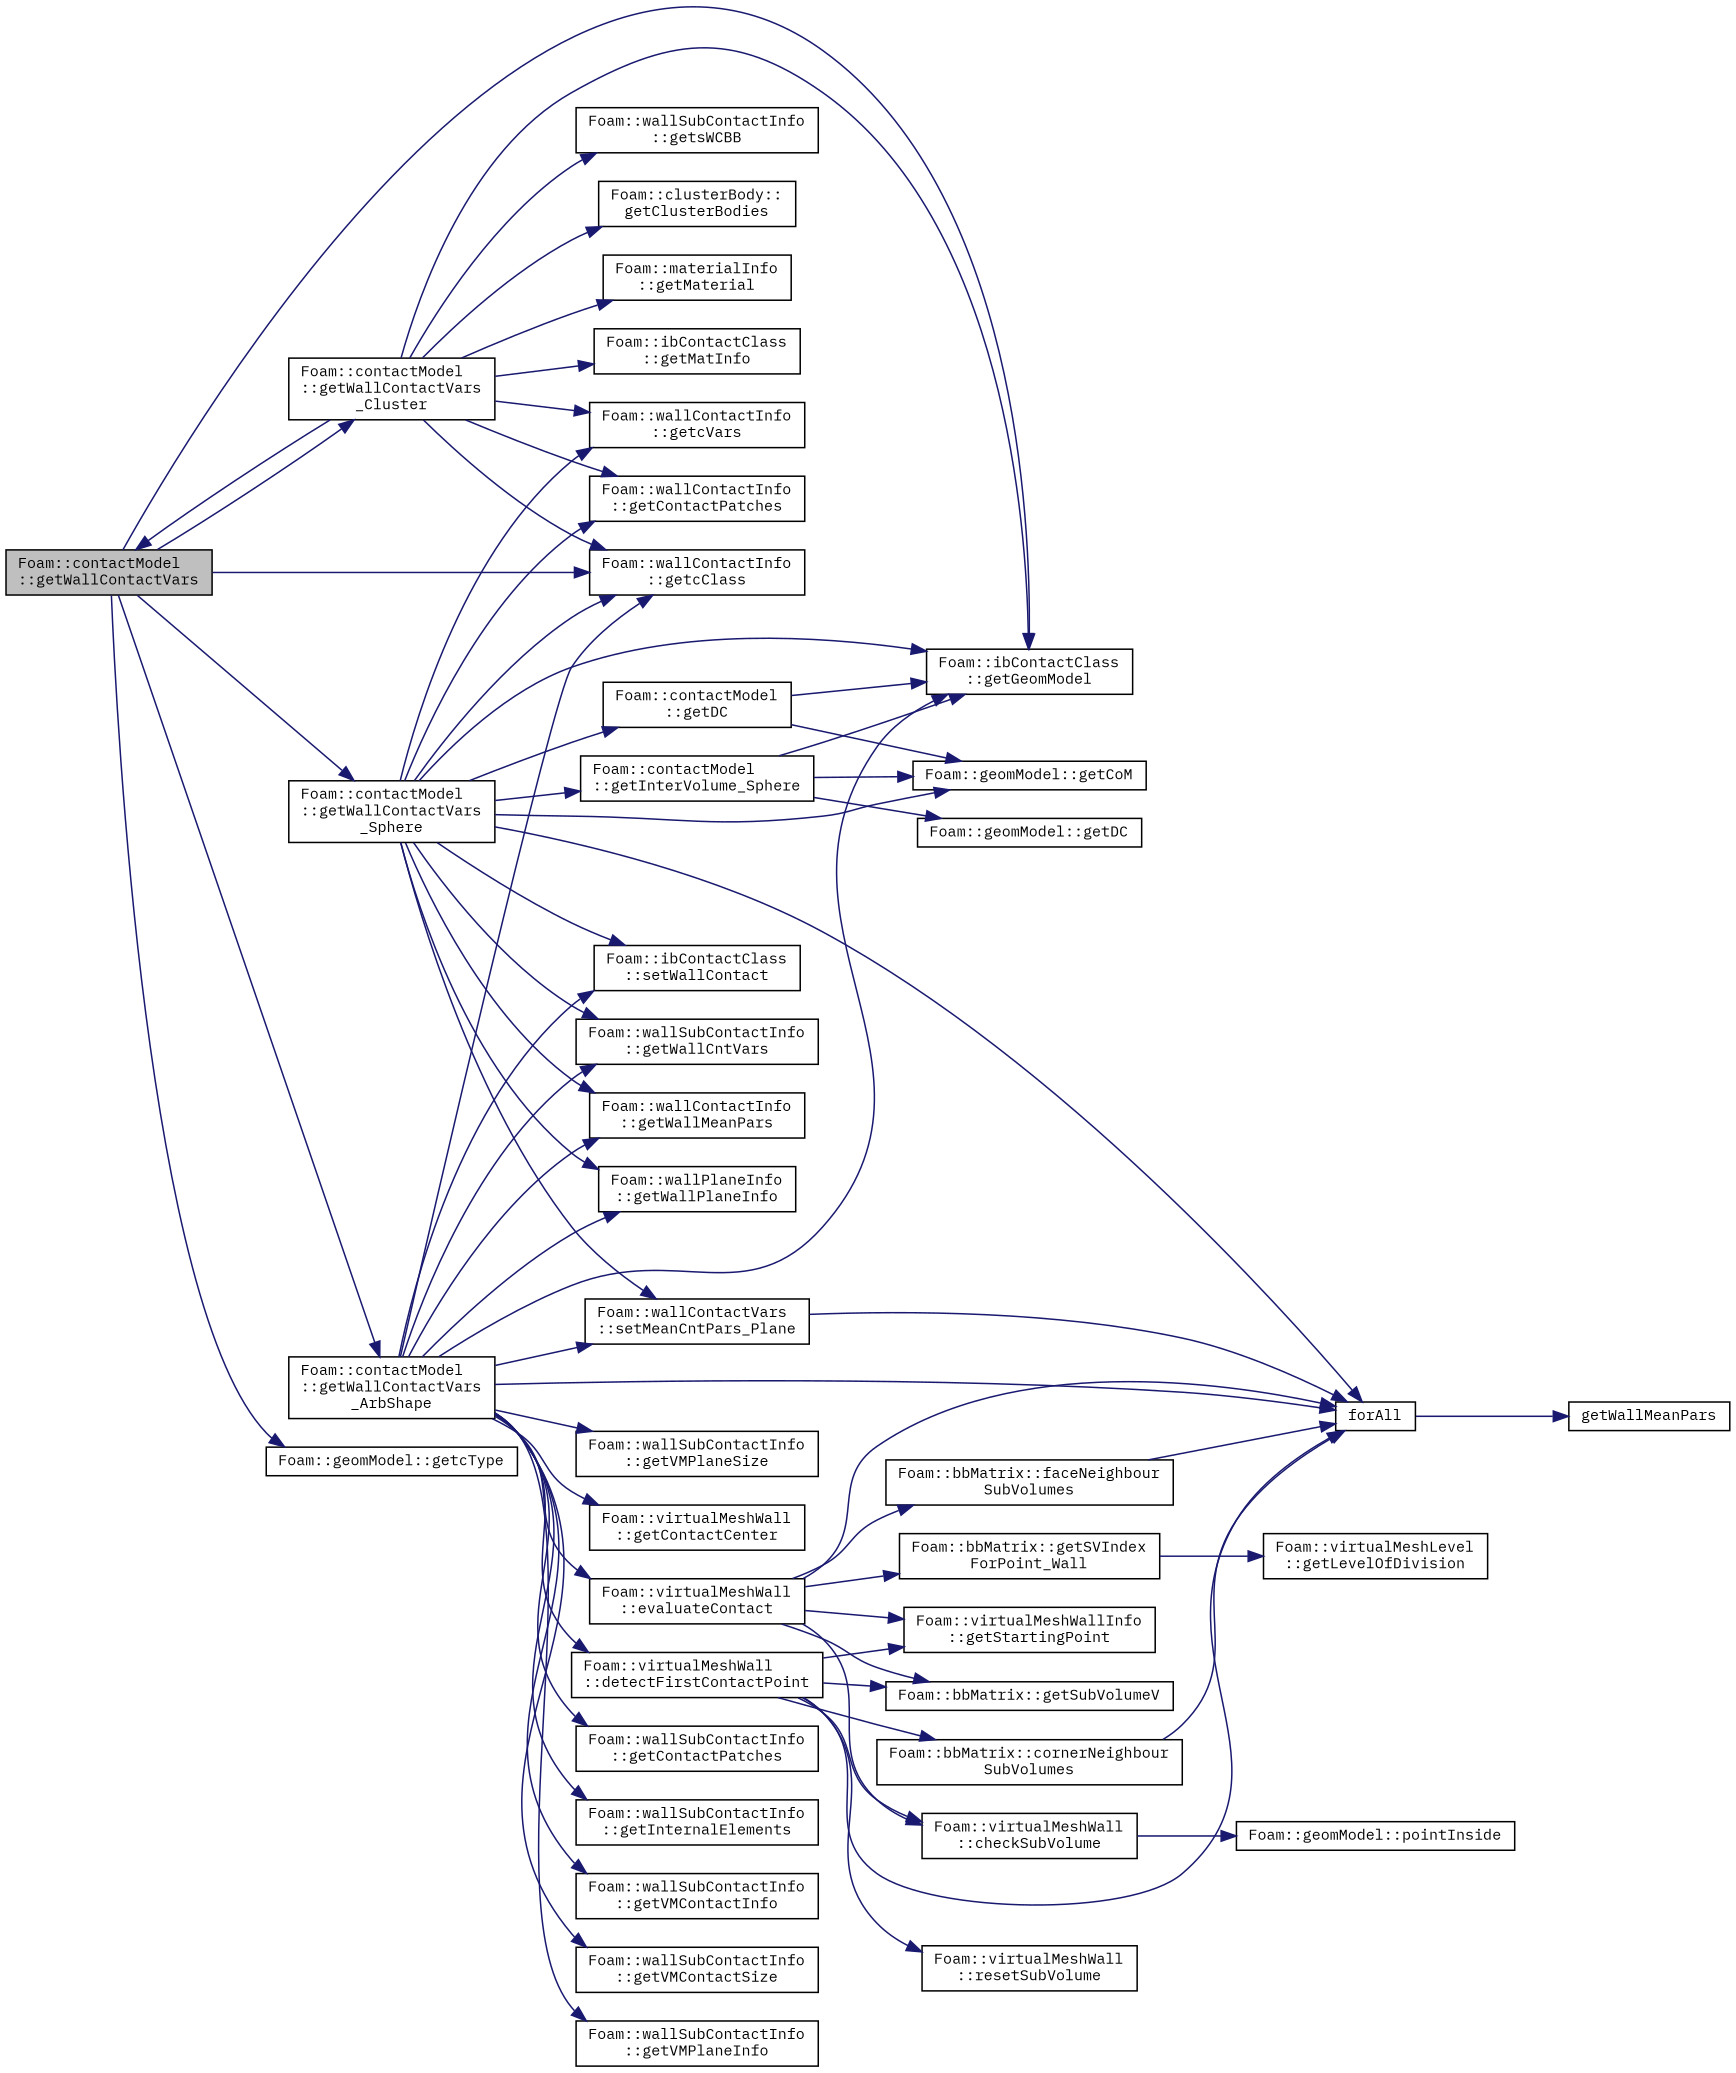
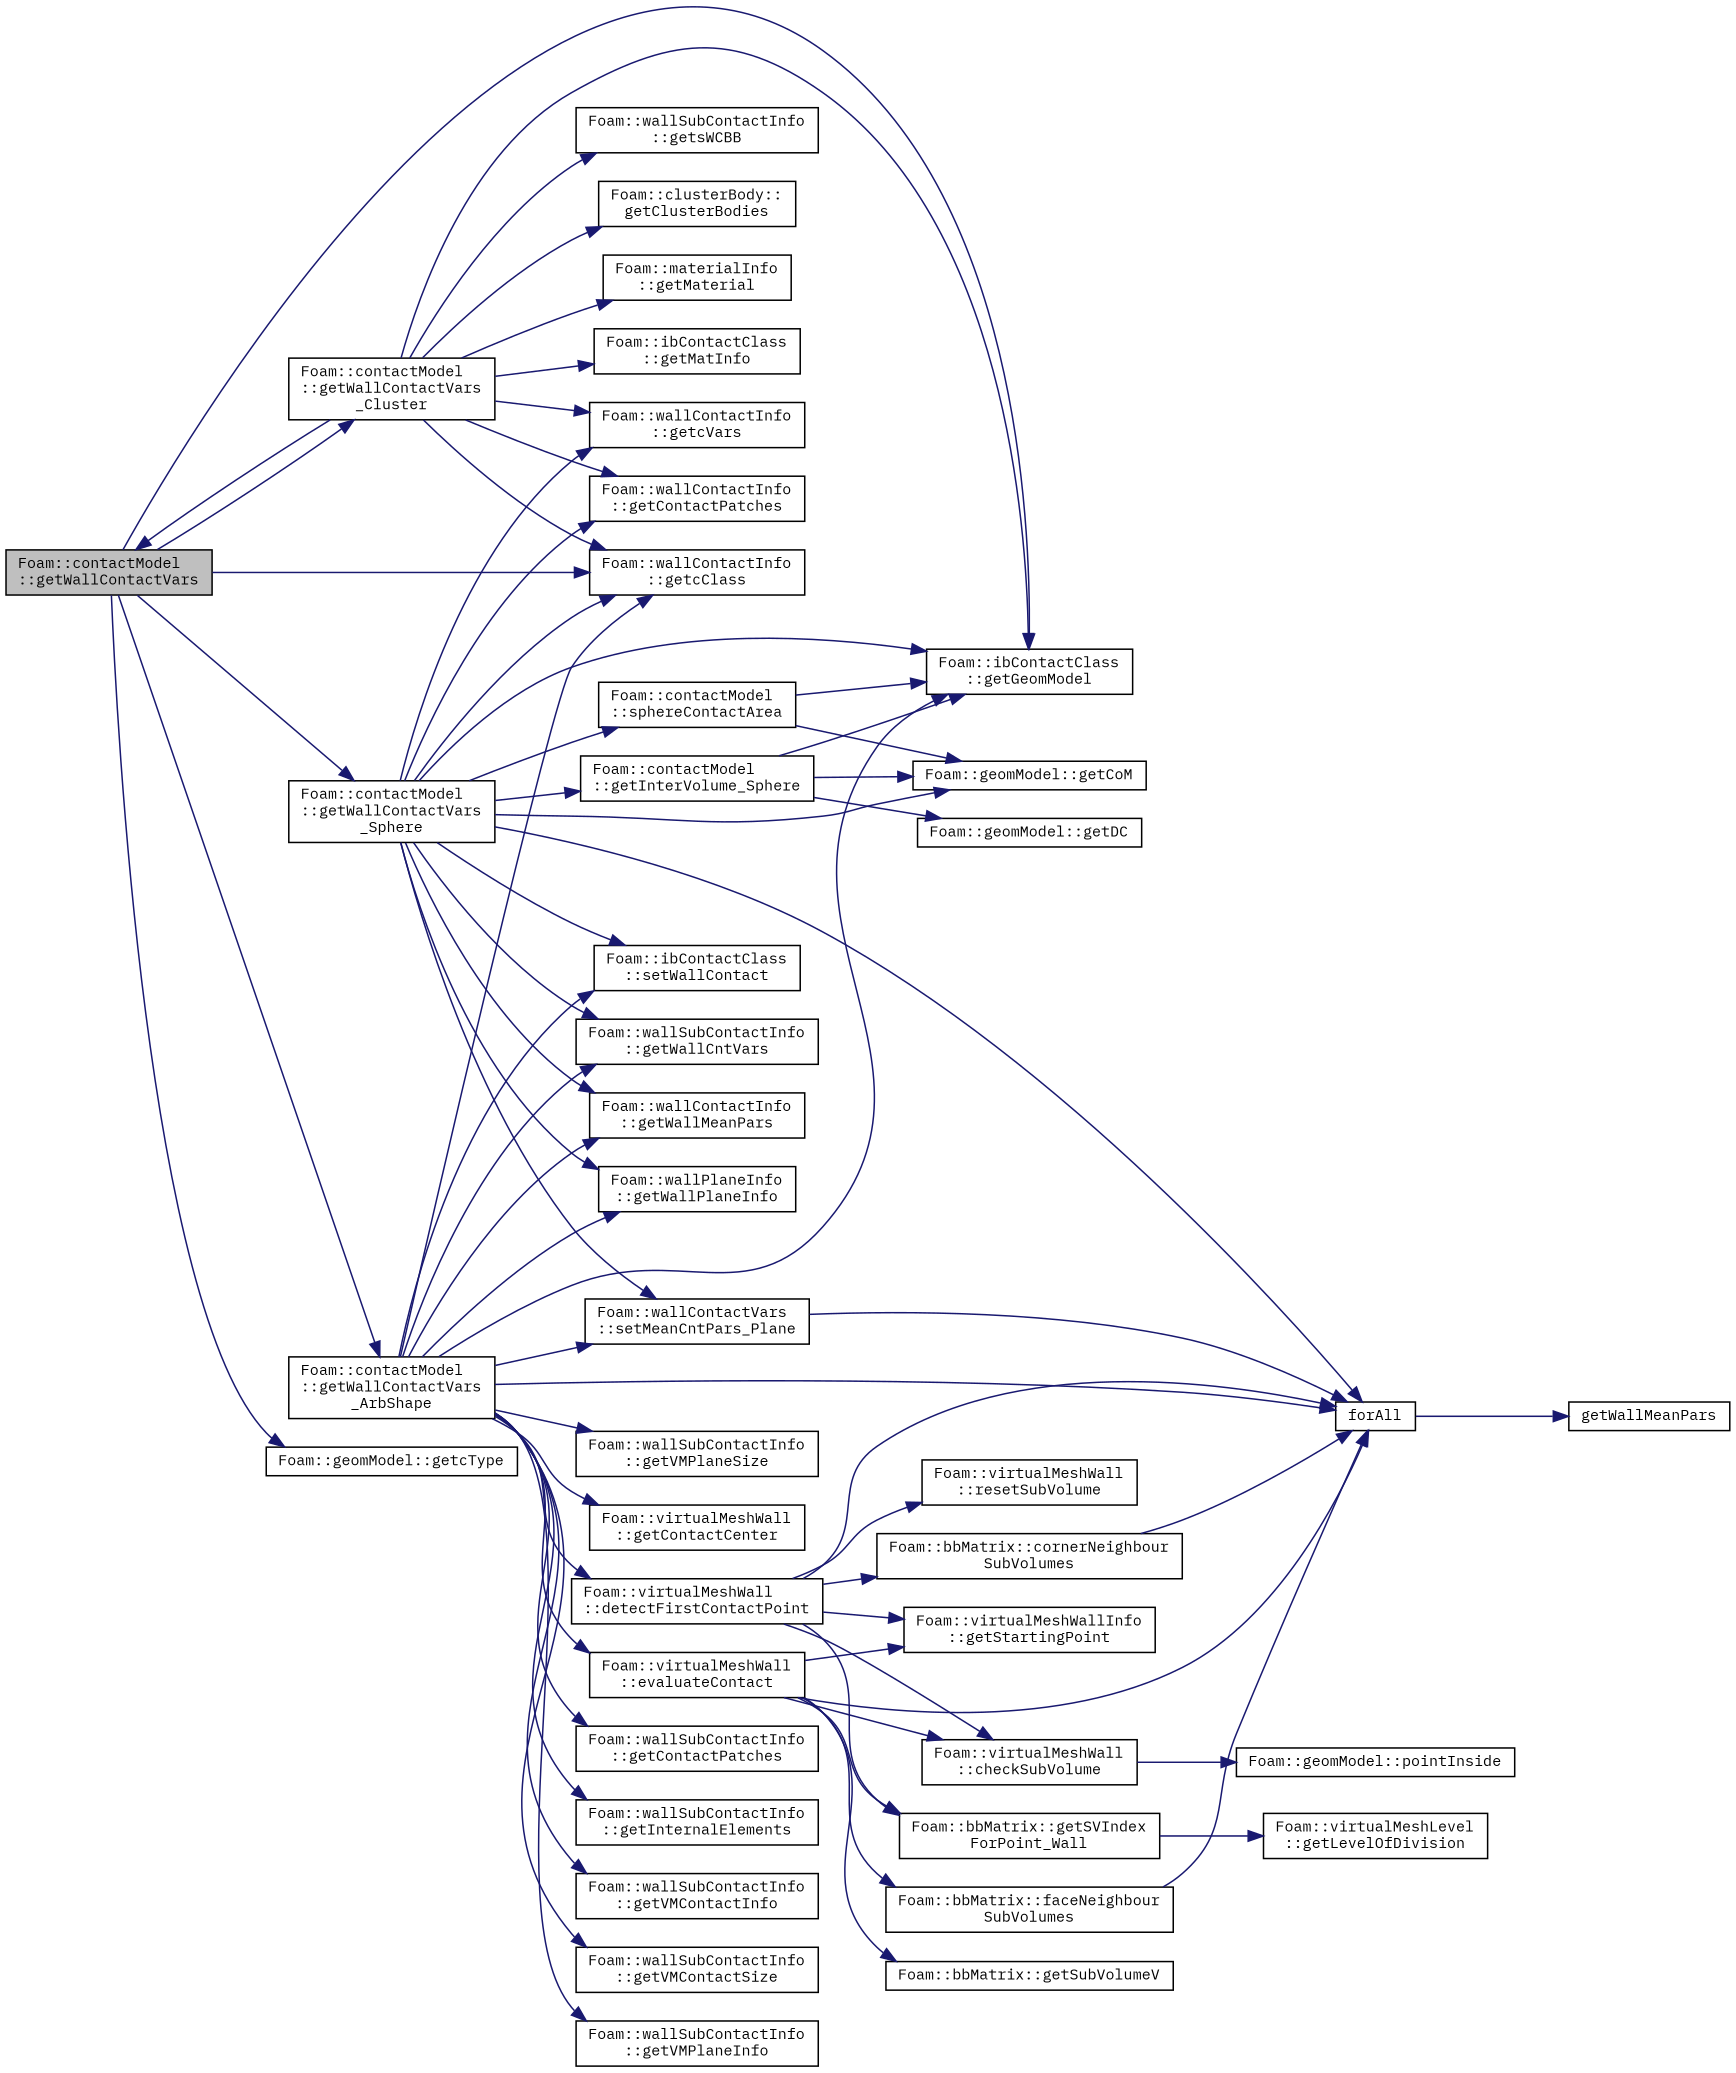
node "Foam::contactModel ::getDC": label "Foam::contactModel ::getDC" -> "Foam::contactModel ::sphereContactArea"
edge "Foam::virtualMeshWall ::detectFirstContactPoint" -> "Foam::bbMatrix::getSubVolumeV": now "Foam::virtualMeshWall ::detectFirstContactPoint" -> "Foam::bbMatrix::getSVIndex ForPoint_Wall"
